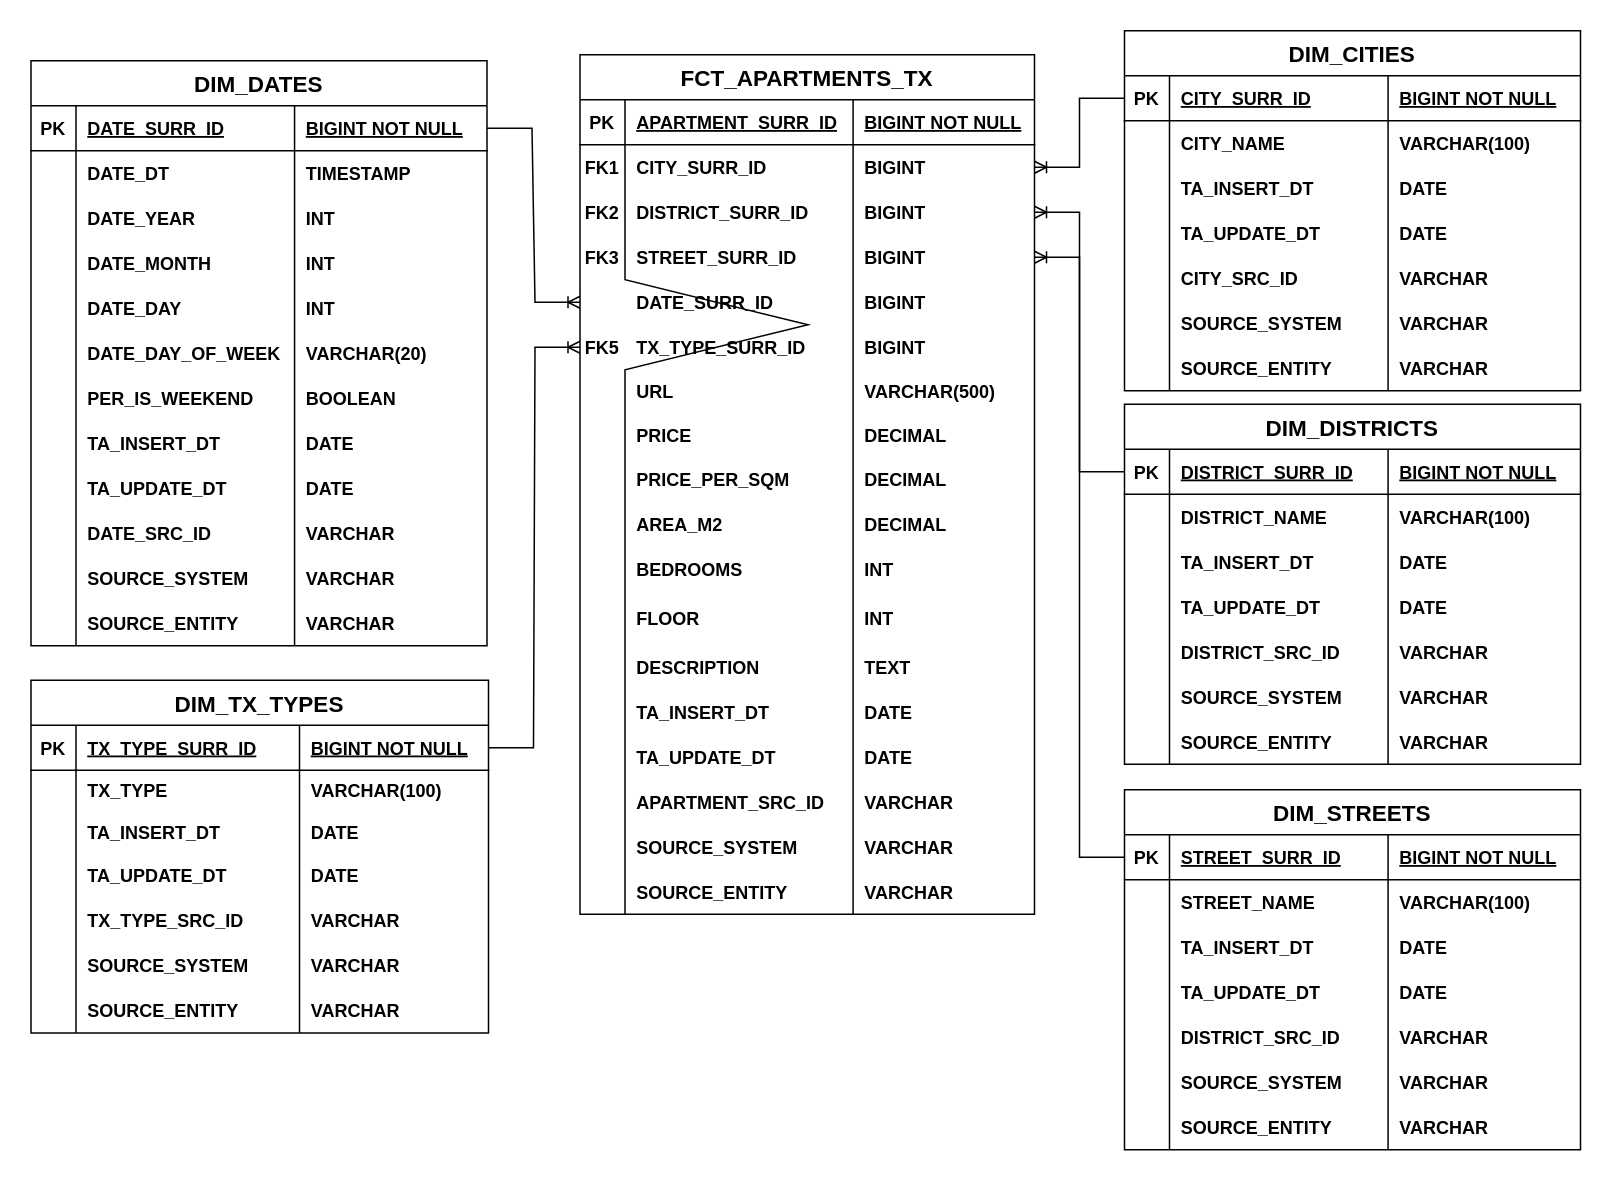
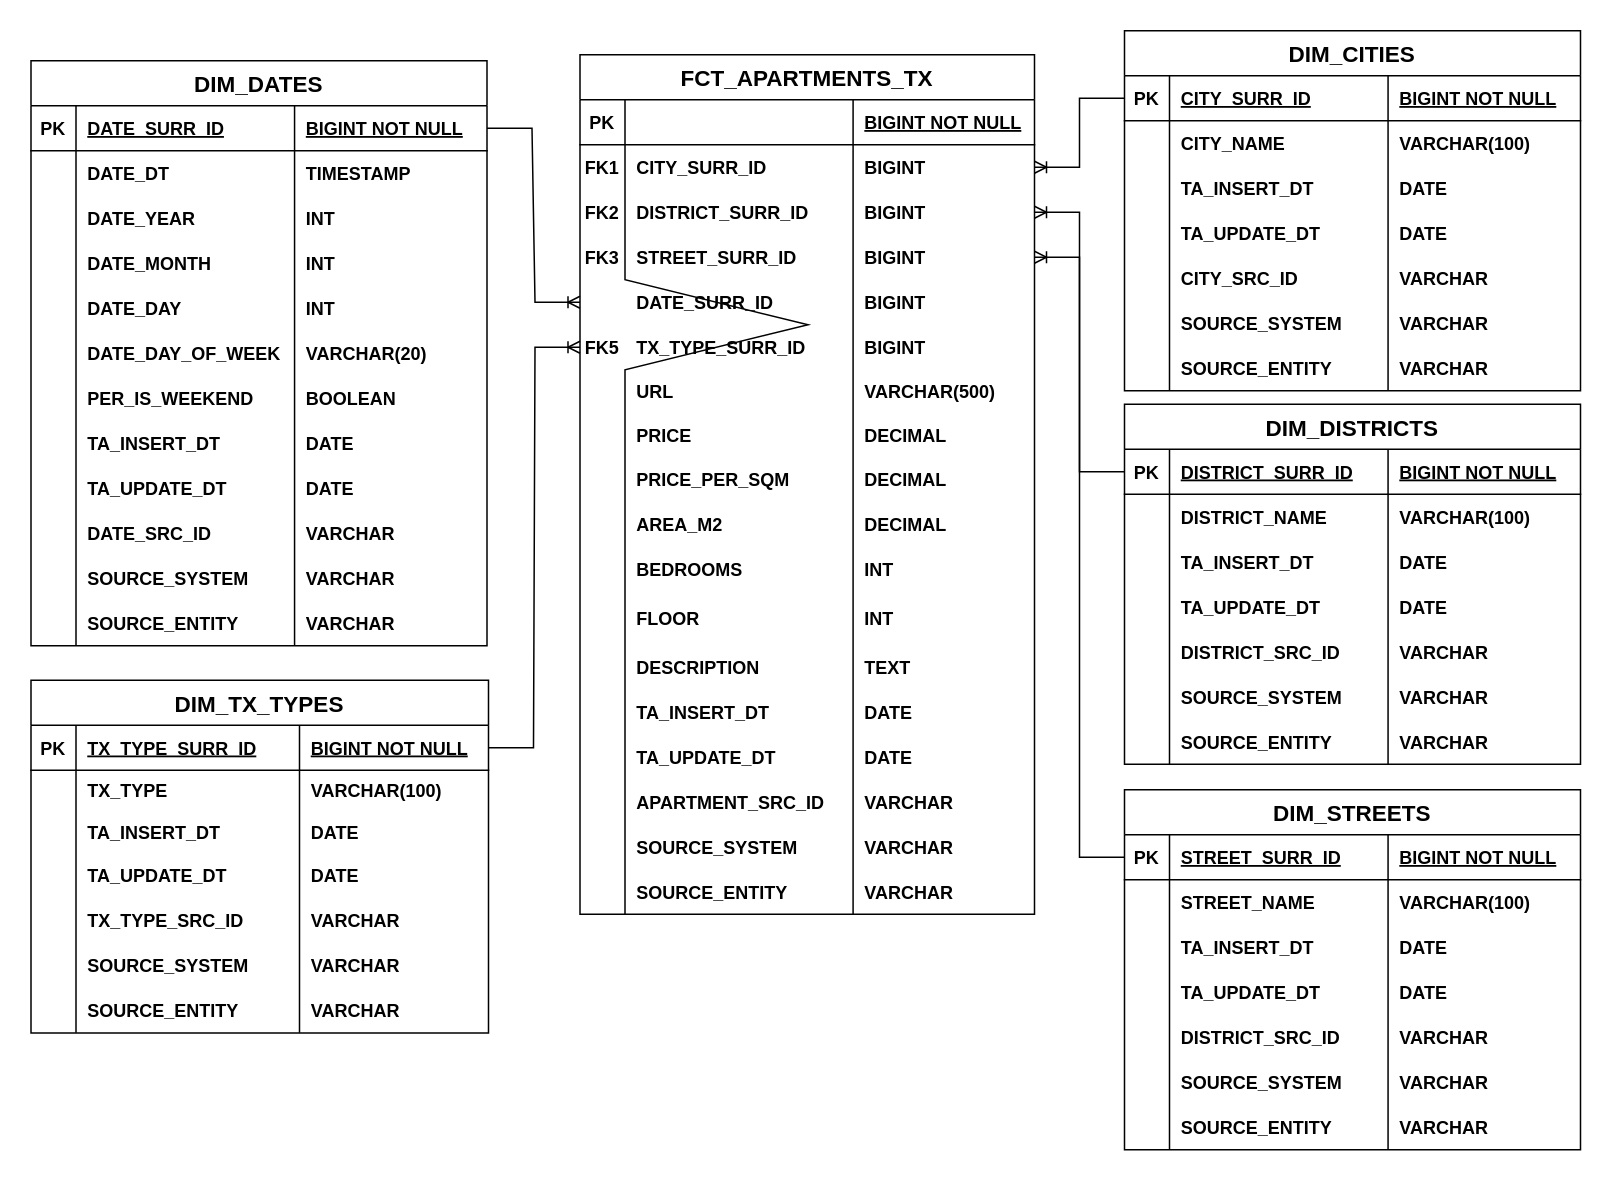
node "APARTMENT_SURR_ID": removed
